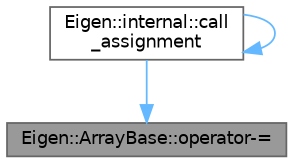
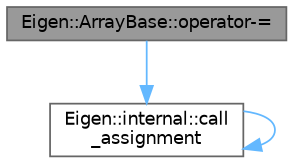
edge "Eigen::internal::call _assignment" -> "Eigen::ArrayBase::operator-=": reversed
